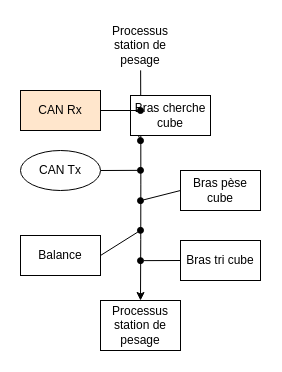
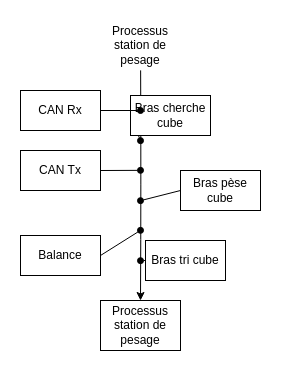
node "CAN Rx": fillcolor #ffe6cc -> #ffffff
node "CAN Tx": shape ellipse -> rectangle
node "Bras tri cube": moved (221, 261) -> (186, 261)
